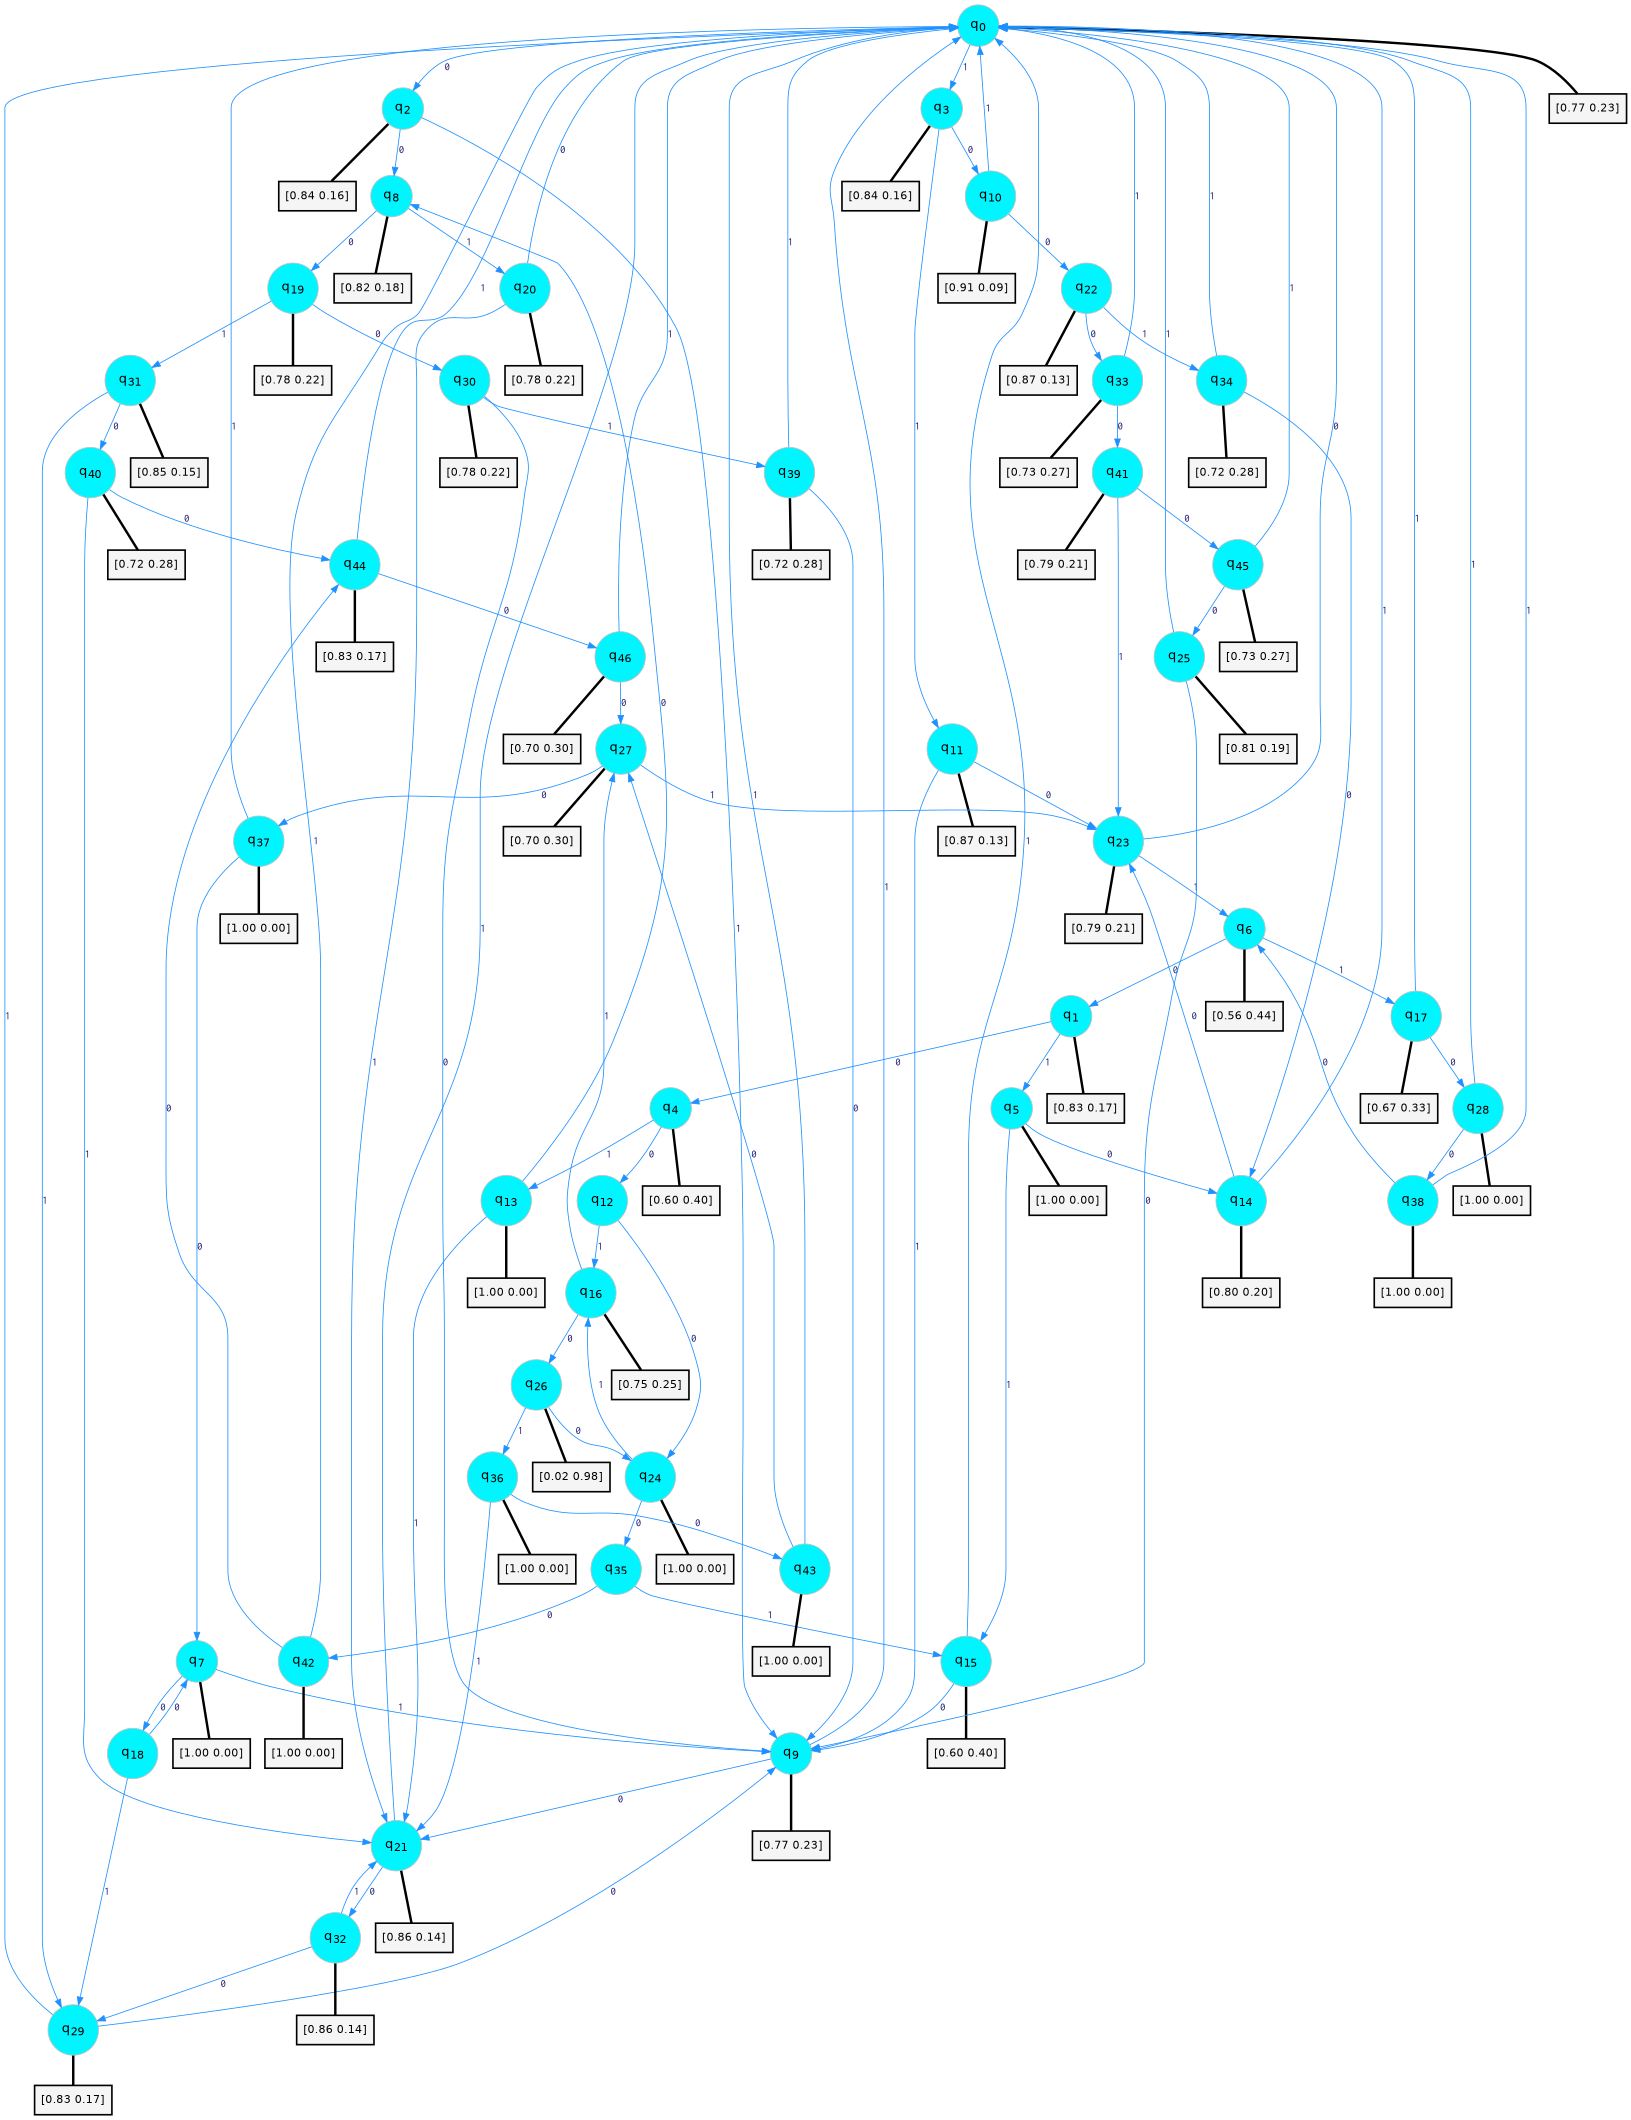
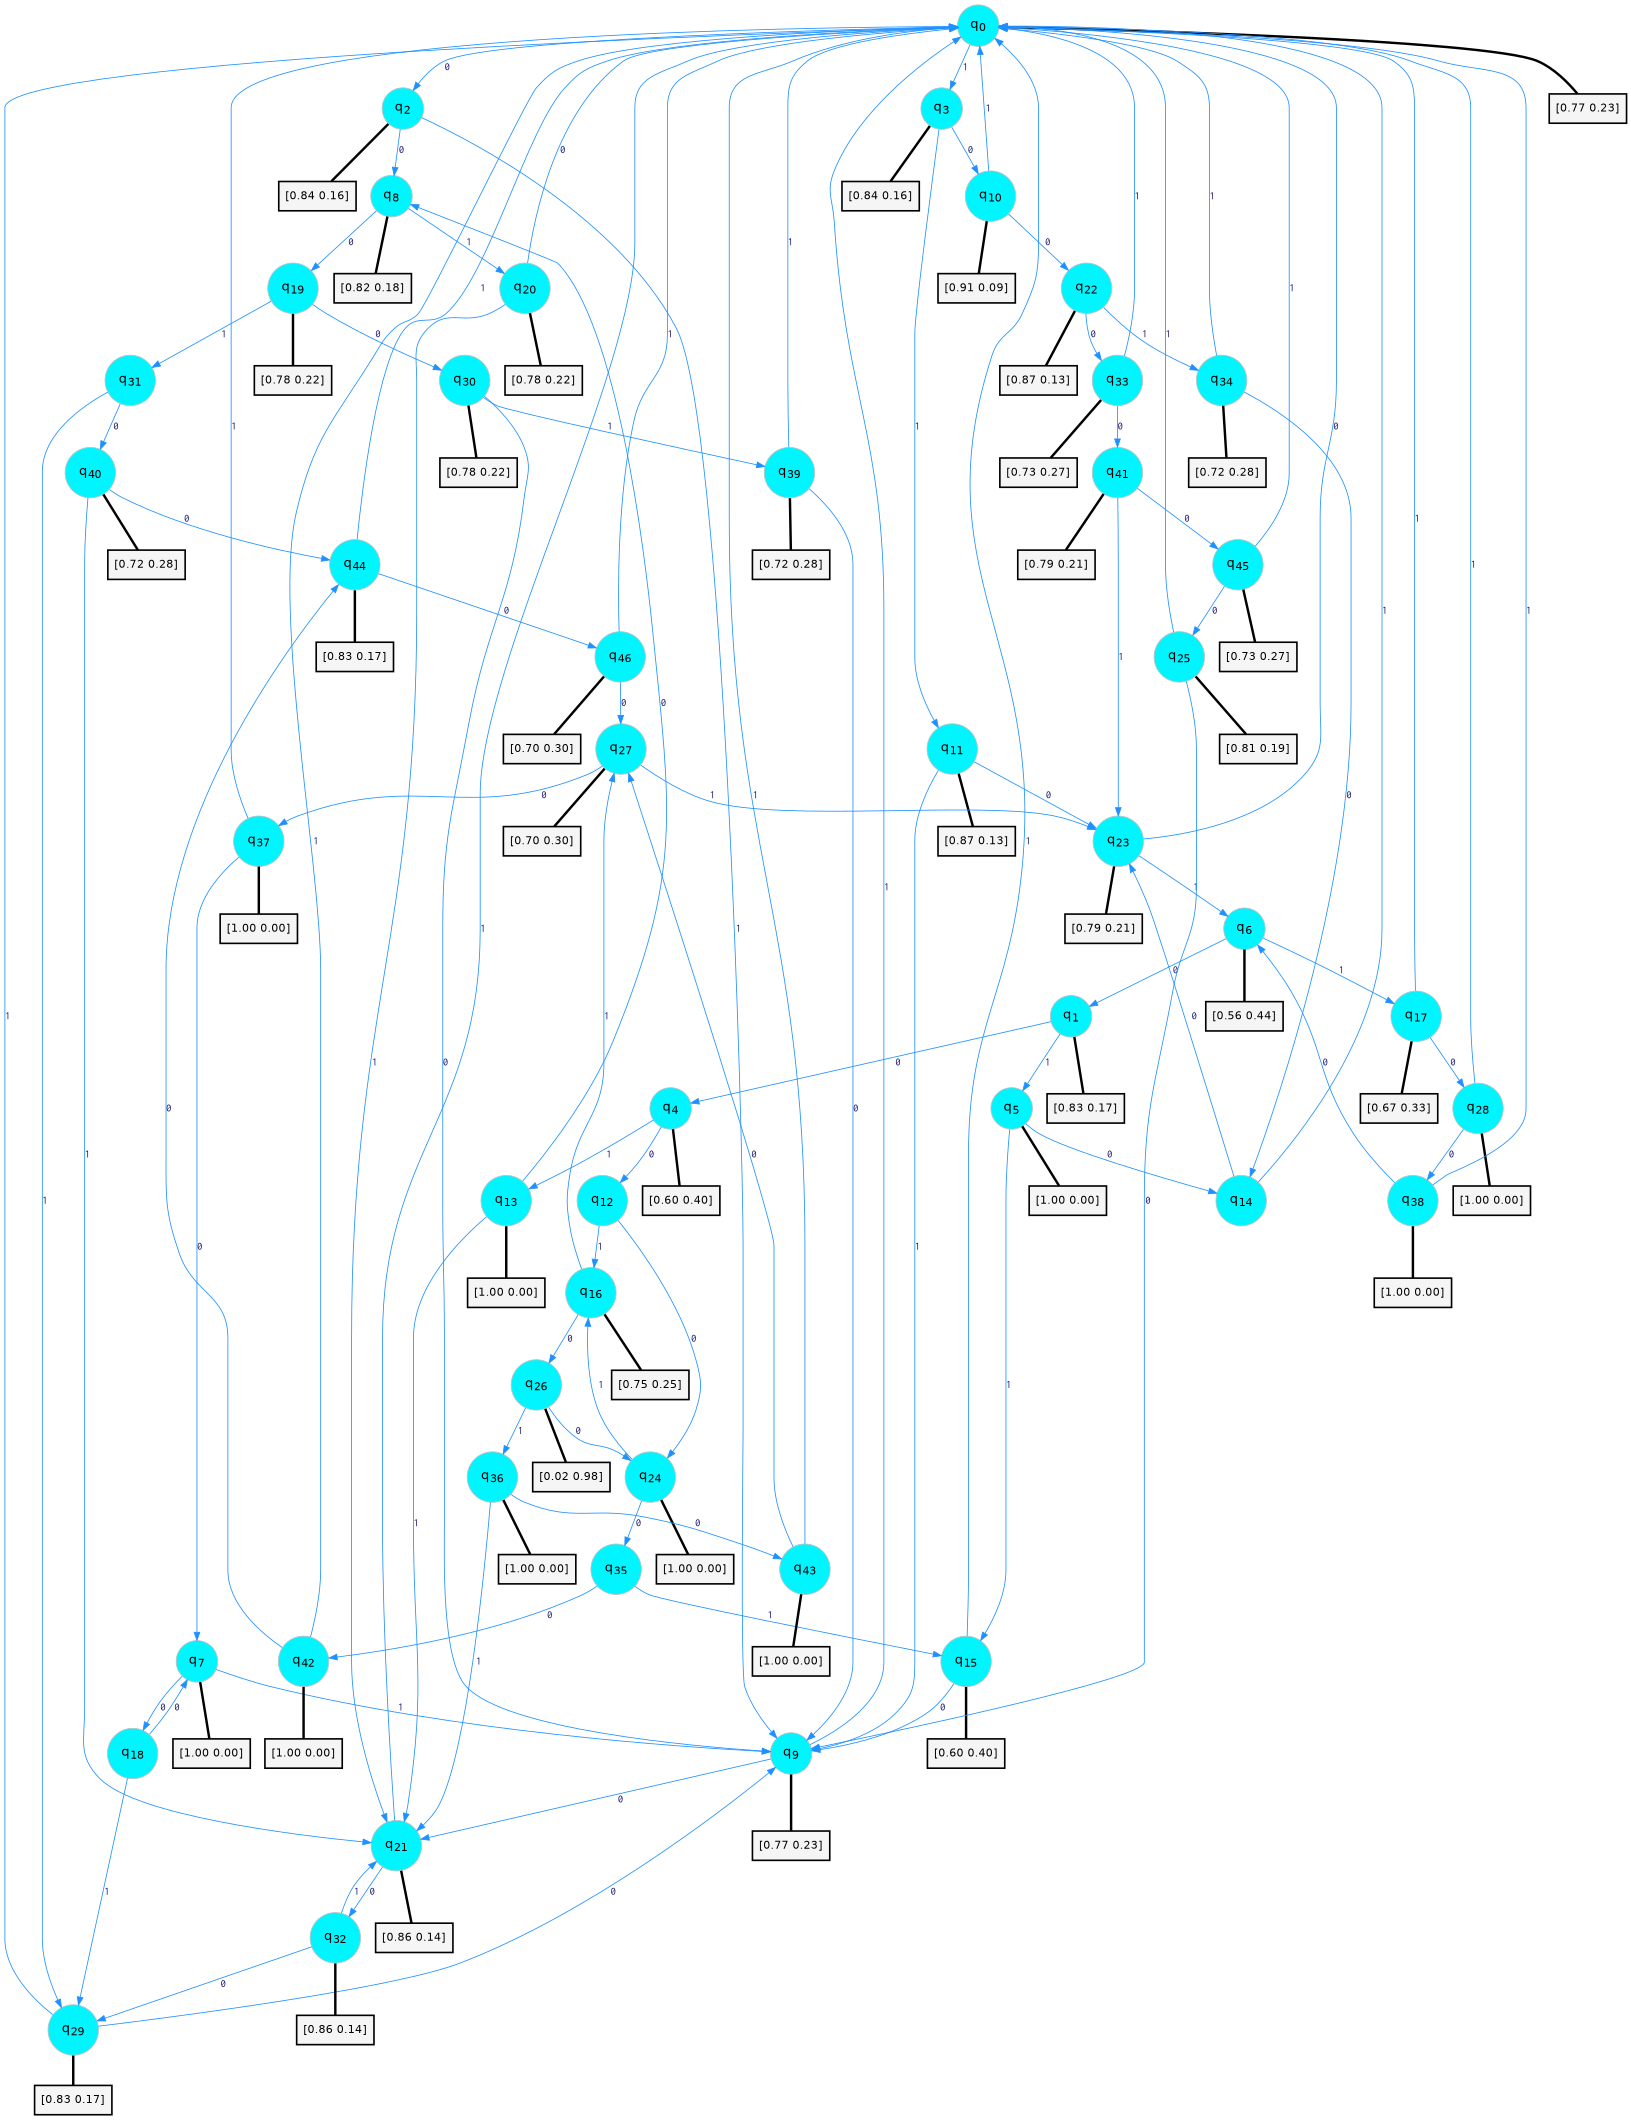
node "[0.85 0.15]": removed
node "[0.80 0.20]": removed
